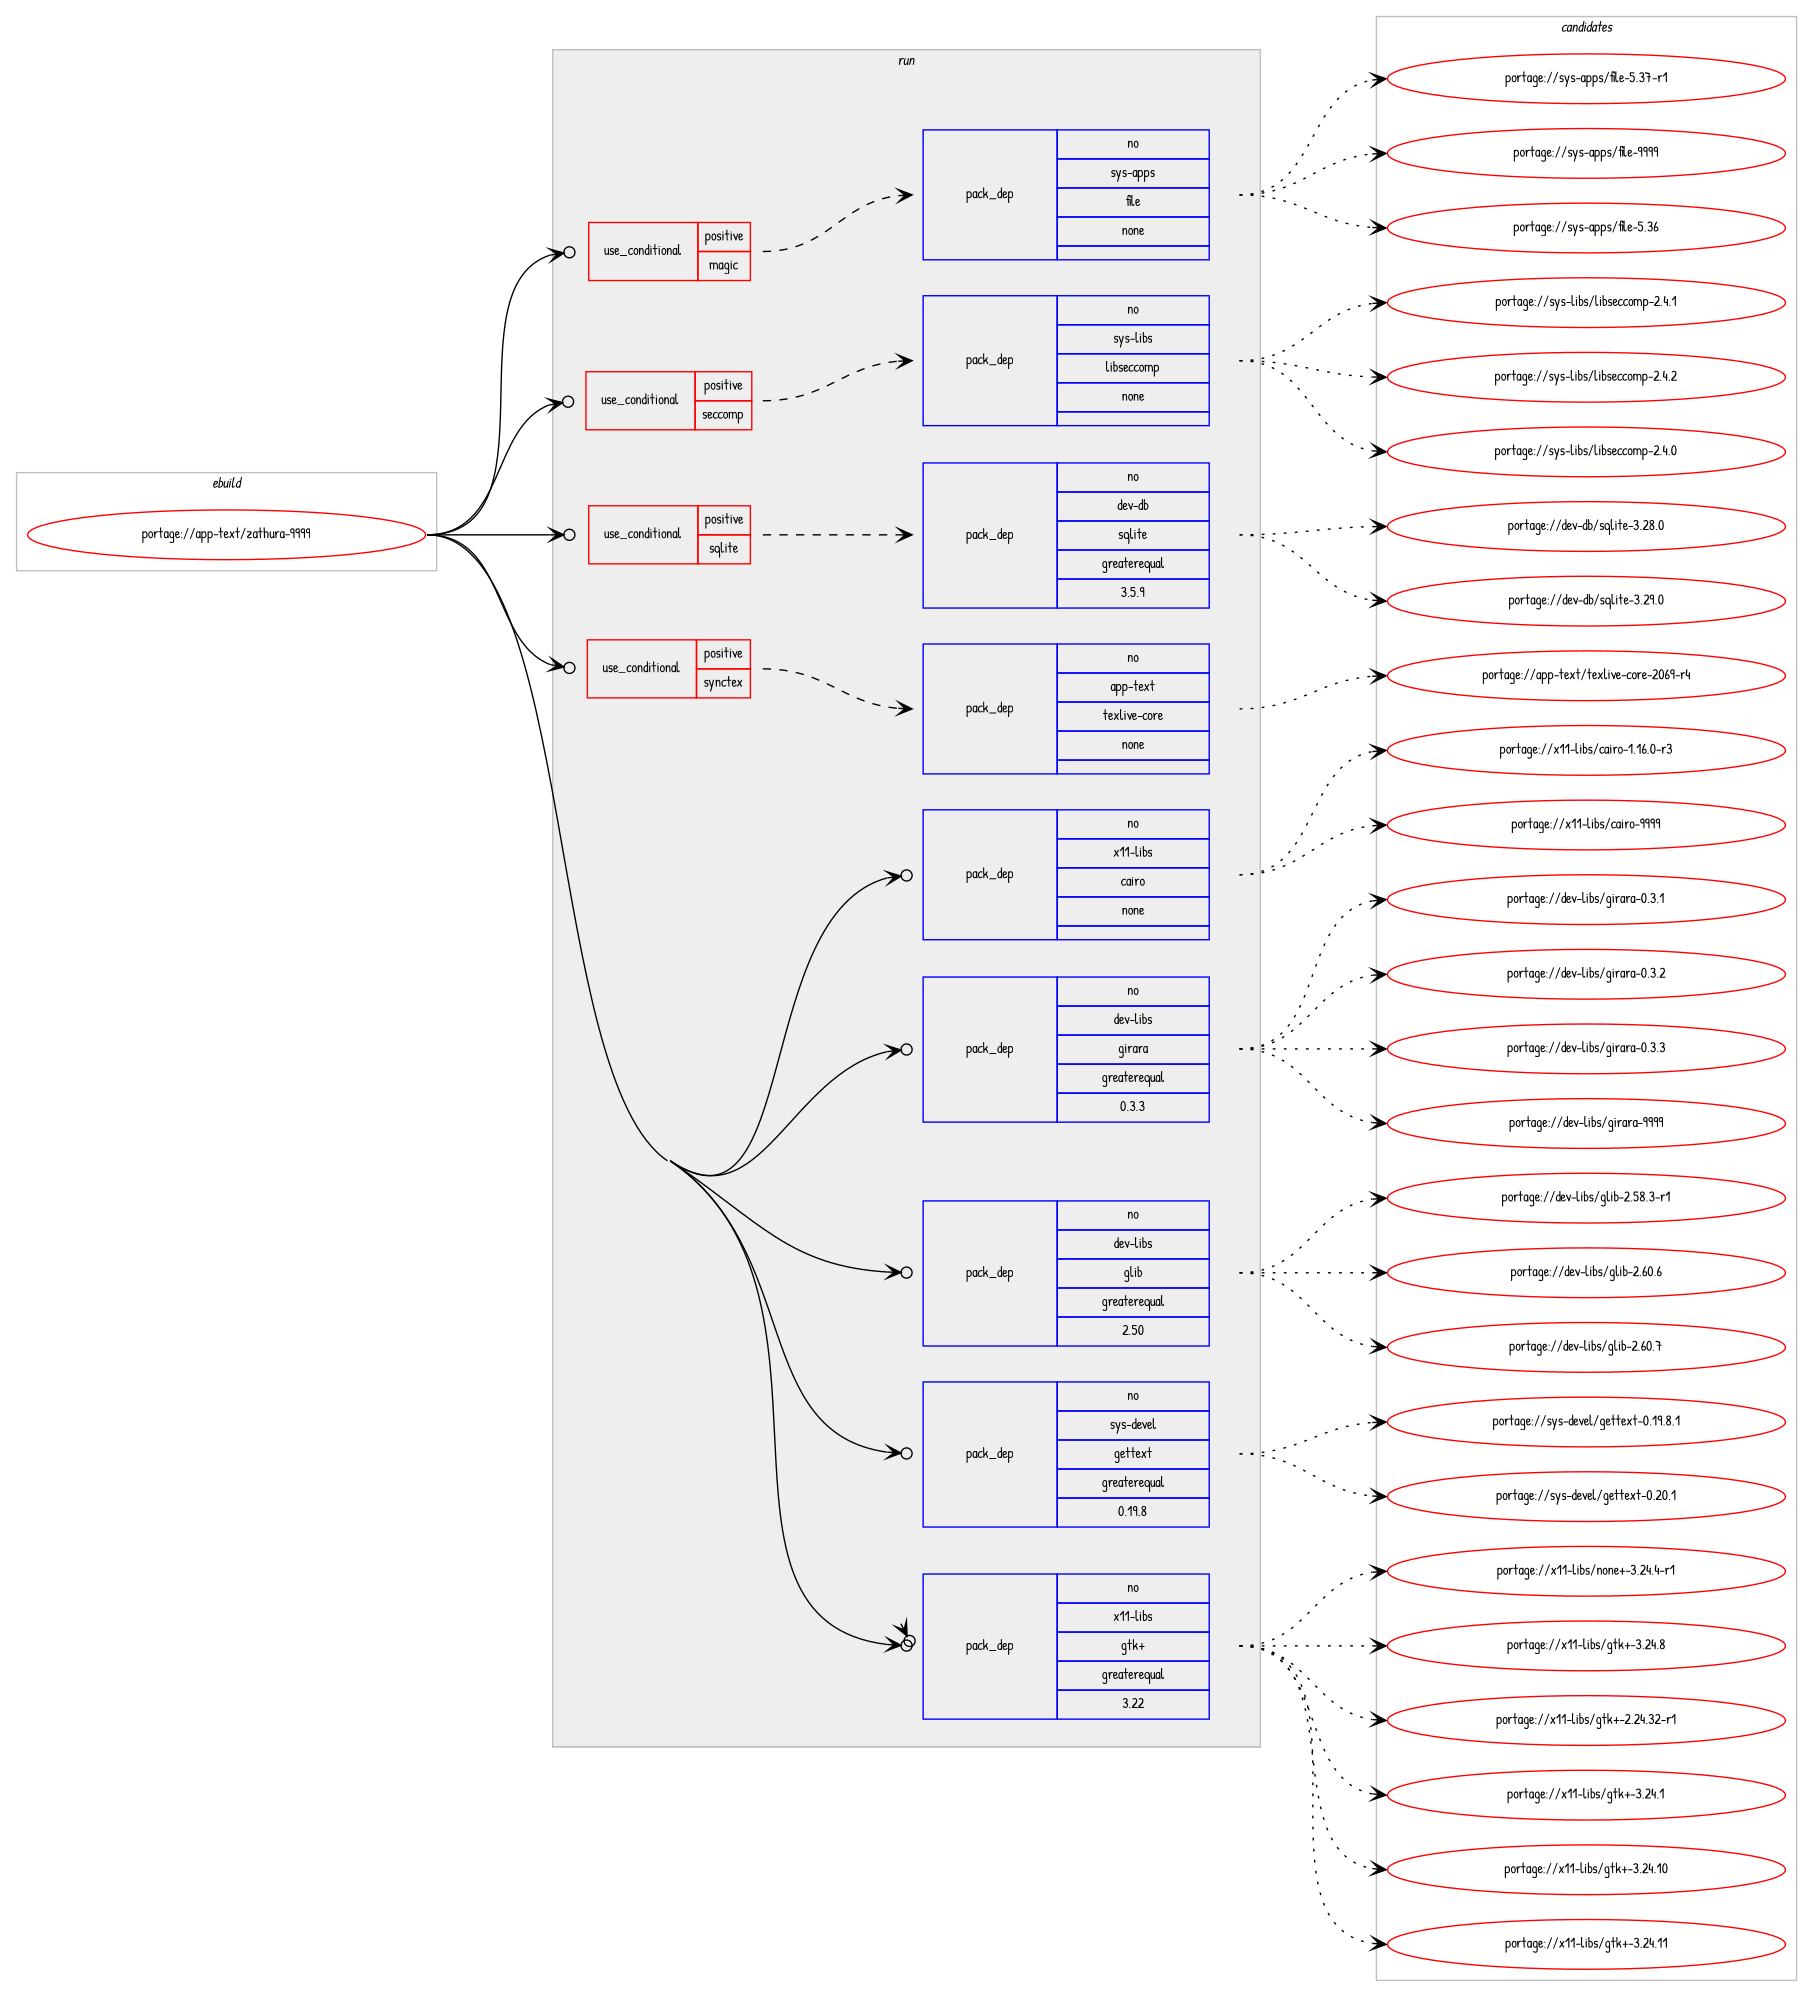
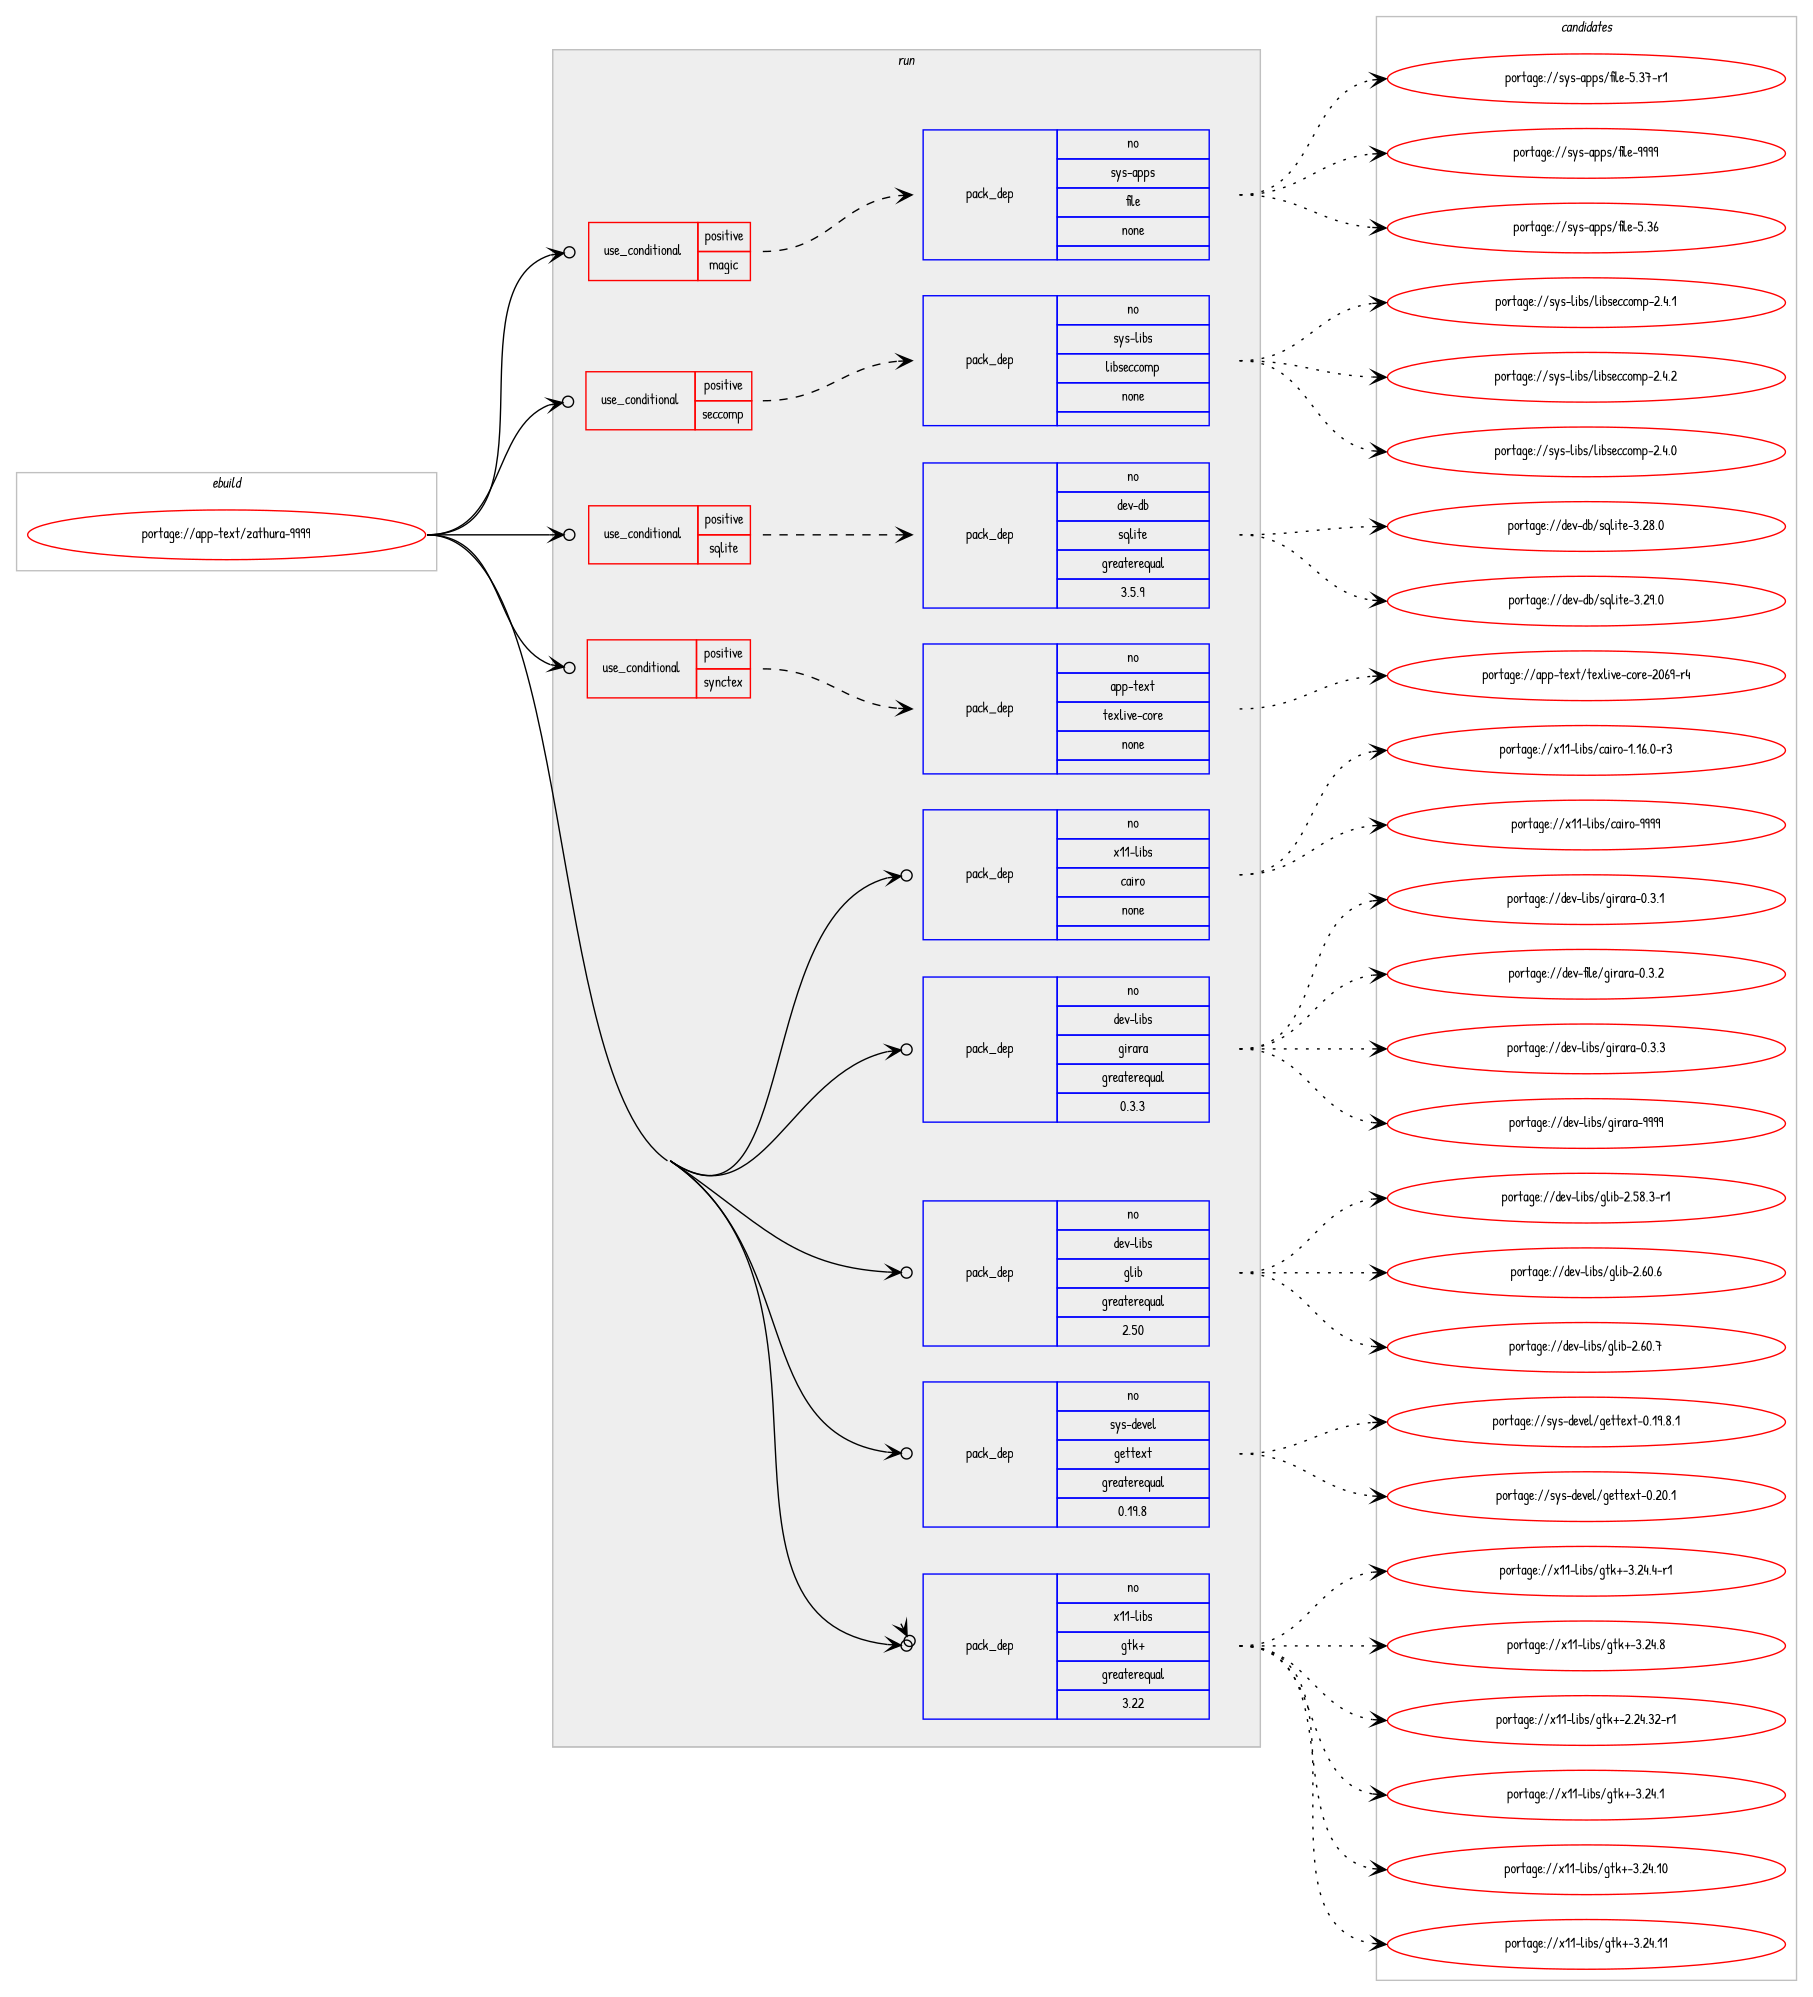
node "portage://dev-libs/girara-0.3.2": label "portage://dev-libs/girara-0.3.2" -> "portage://dev-file/girara-0.3.2"
node "portage://x11-libs/none+-3.24.4-r1": label "portage://x11-libs/none+-3.24.4-r1" -> "portage://x11-libs/gtk+-3.24.4-r1"
